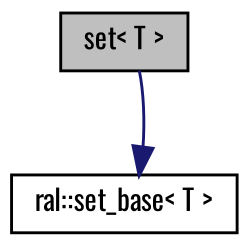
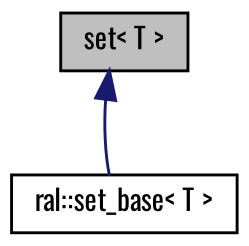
edge "set< T >" -> "ral::set_base< T >": reversed
